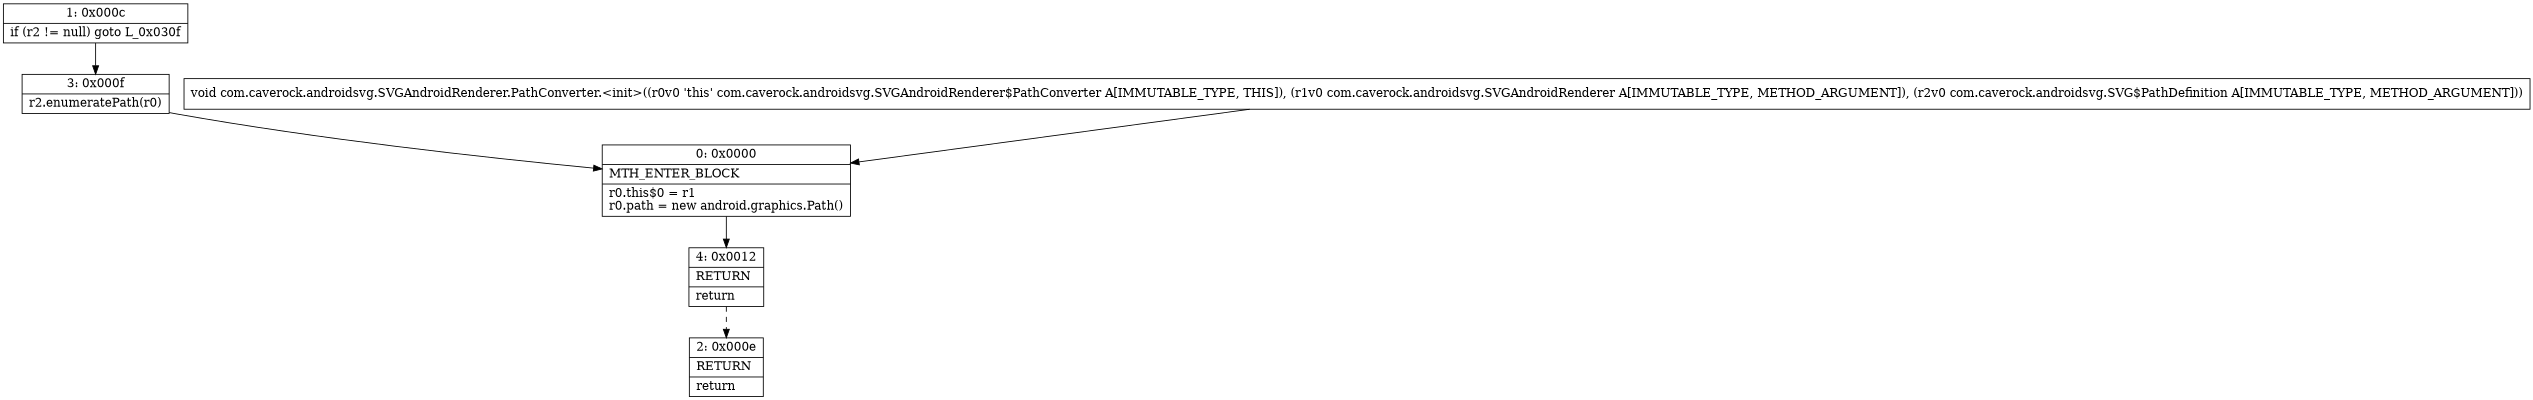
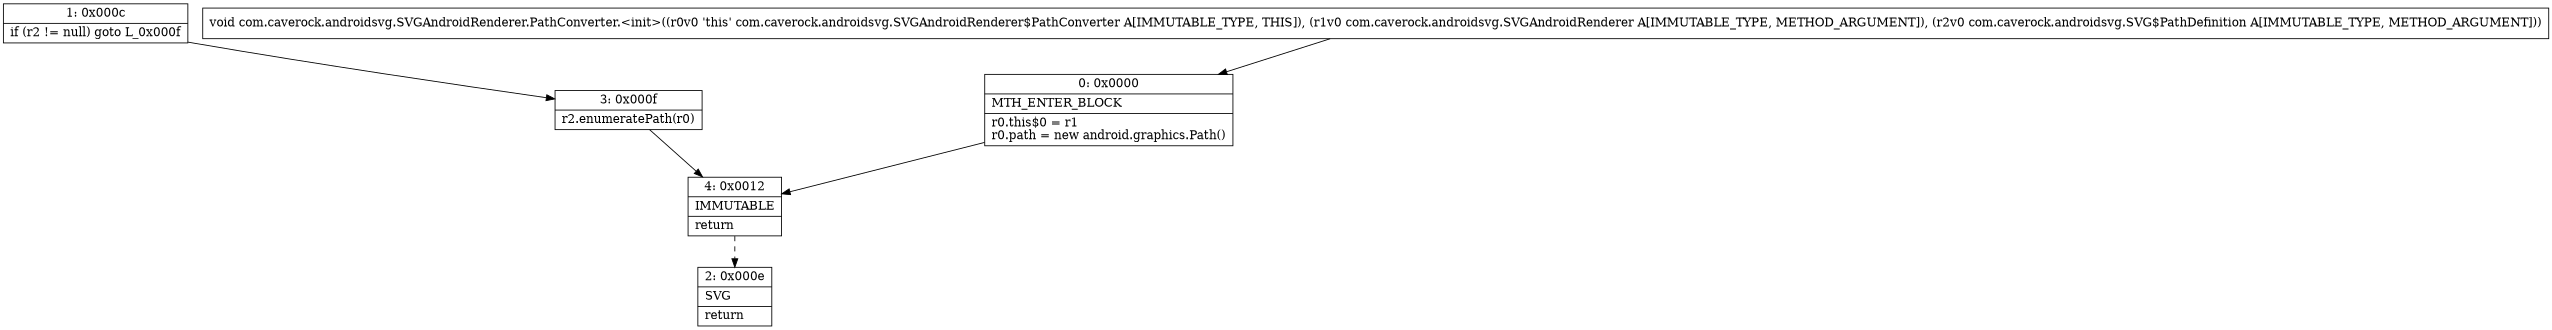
node "1: 0x000c": text "if (r2 != null) goto L_0x030f" -> "if (r2 != null) goto L_0x000f"
edge "3: 0x000f" -> "0: 0x0000": now "3: 0x000f" -> "4: 0x0012"
node "4: 0x0012": text "RETURN" -> "IMMUTABLE"
node "2: 0x000e": text "RETURN" -> "SVG"
